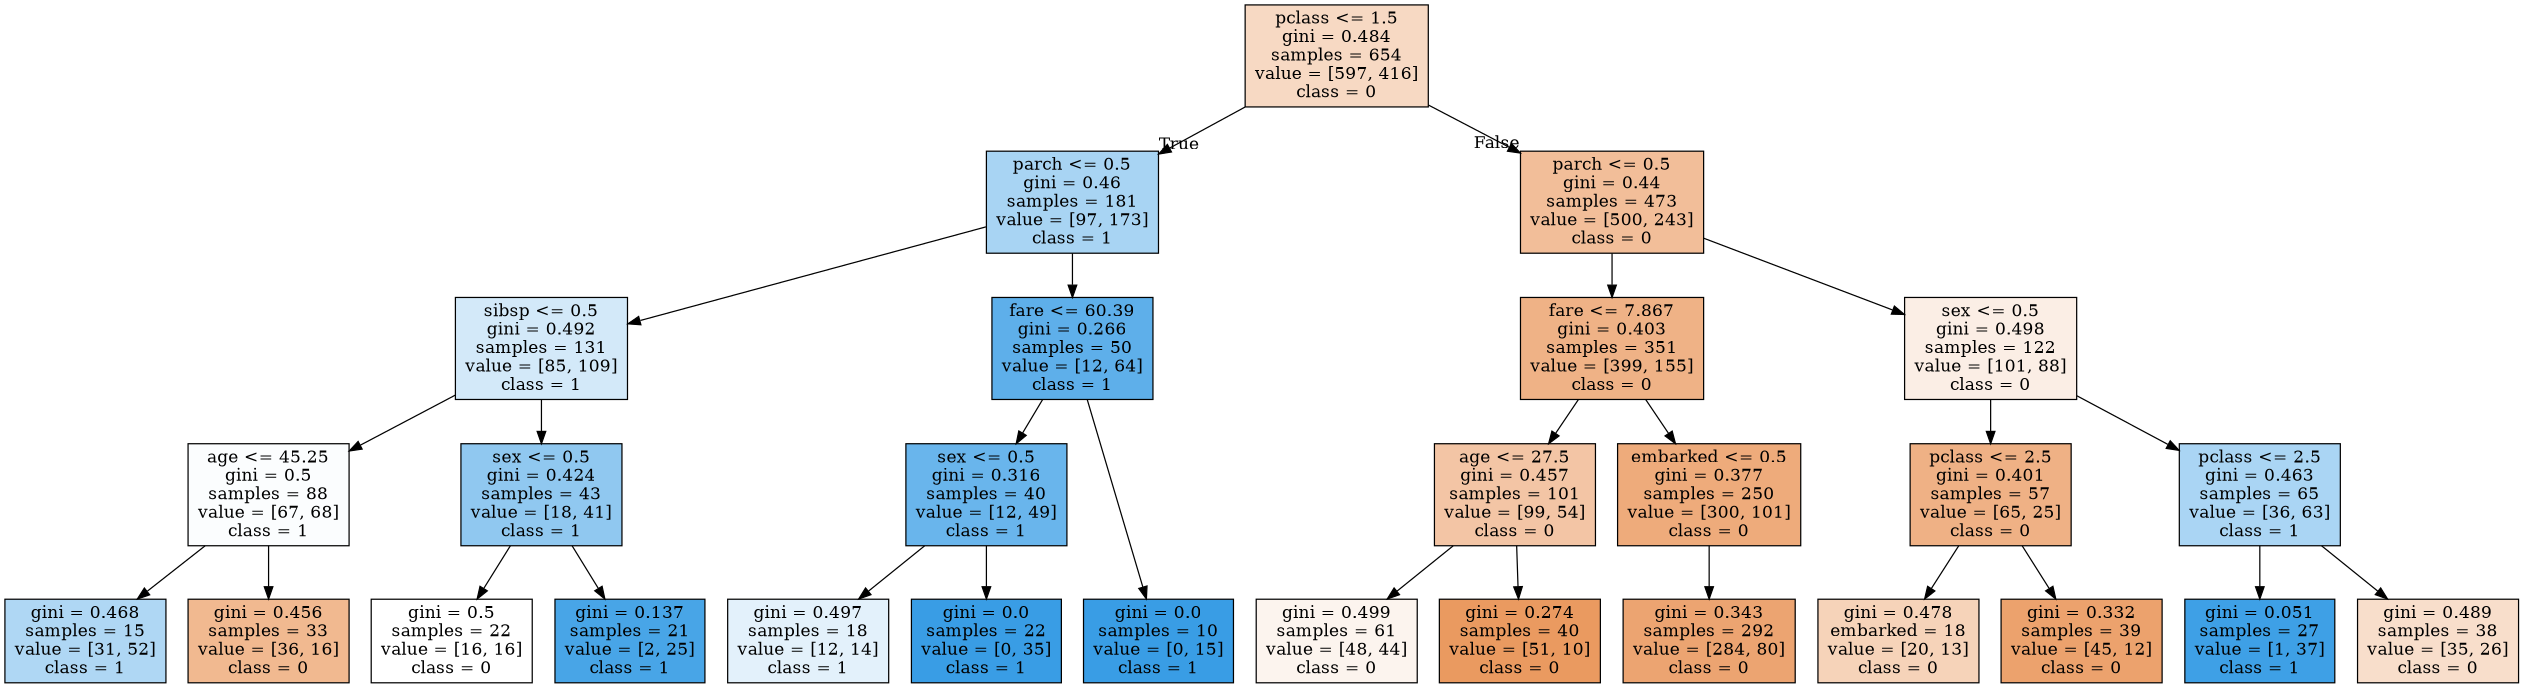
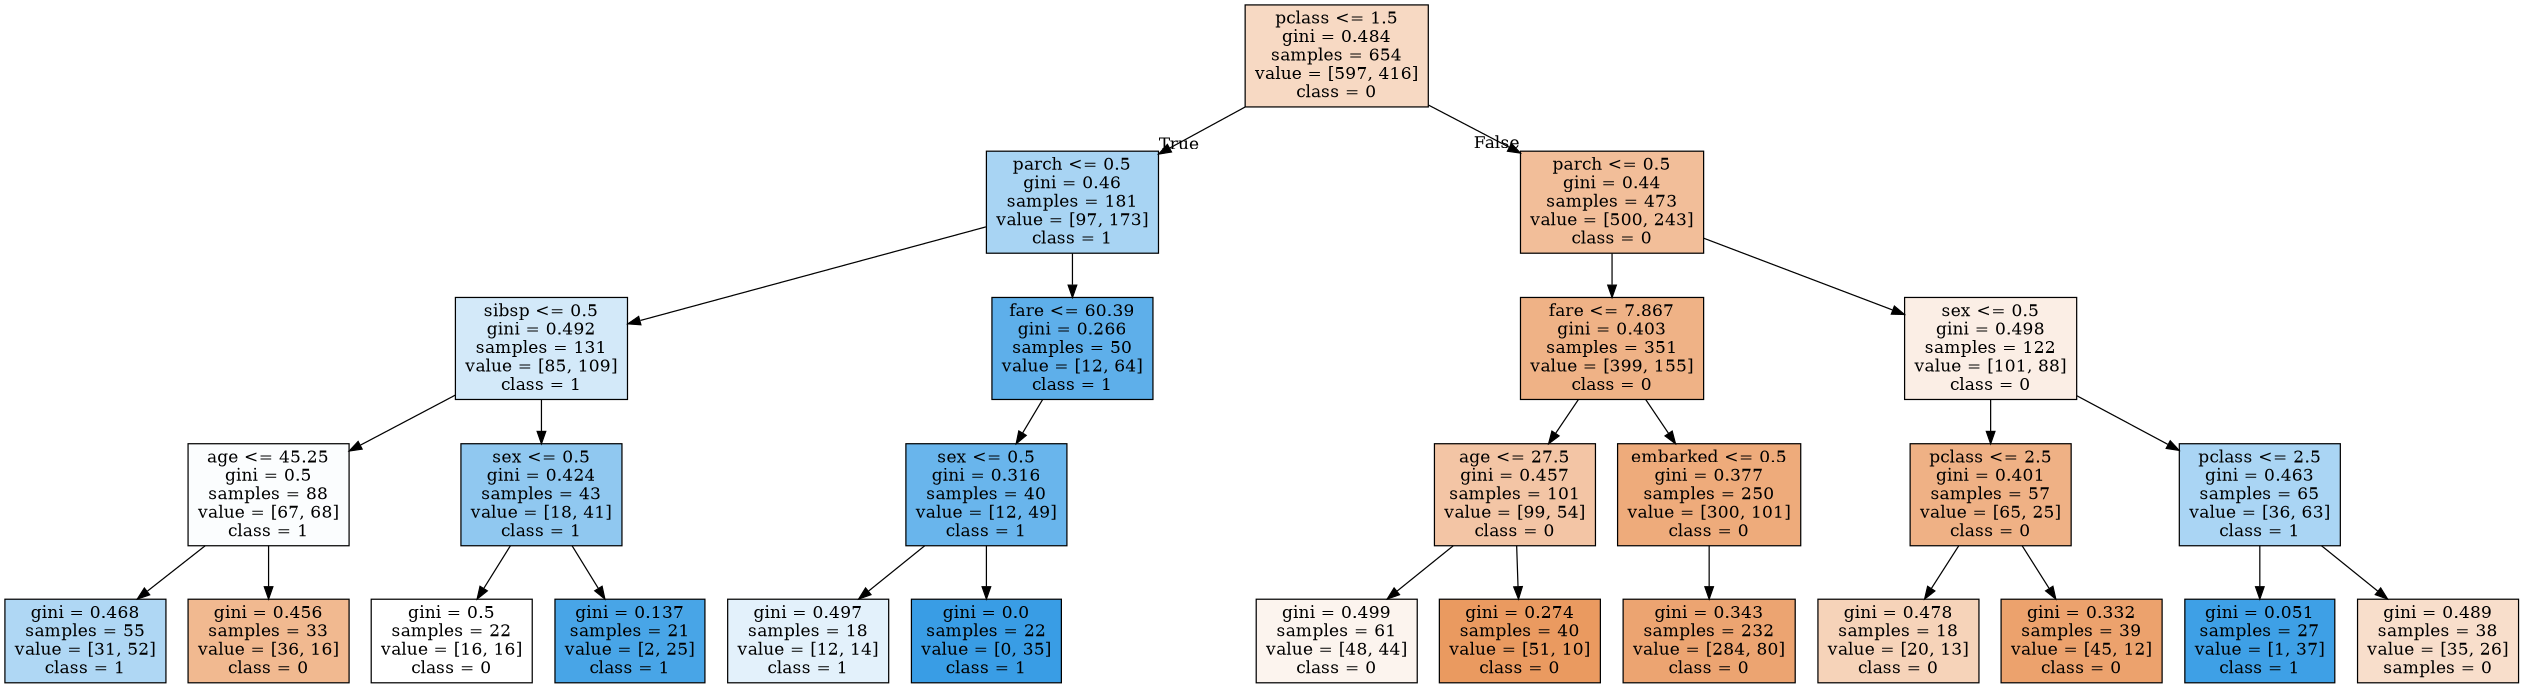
node "gini = 0.468 samples = 15 value = [31, 52] class = 1": label "gini = 0.468 samples = 15 value = [31, 52] class = 1" -> "gini = 0.468 samples = 55 value = [31, 52] class = 1"
node "gini = 0.0 samples = 10 value = [0, 15] class = 1": removed
node "gini = 0.343 samples = 292 value = [284, 80] class = 0": label "gini = 0.343 samples = 292 value = [284, 80] class = 0" -> "gini = 0.343 samples = 232 value = [284, 80] class = 0"
node "gini = 0.478 embarked = 18 value = [20, 13] class = 0": label "gini = 0.478 embarked = 18 value = [20, 13] class = 0" -> "gini = 0.478 samples = 18 value = [20, 13] class = 0"
node "gini = 0.489 samples = 38 value = [35, 26] class = 0": label "gini = 0.489 samples = 38 value = [35, 26] class = 0" -> "gini = 0.489 samples = 38 value = [35, 26] samples = 0"
